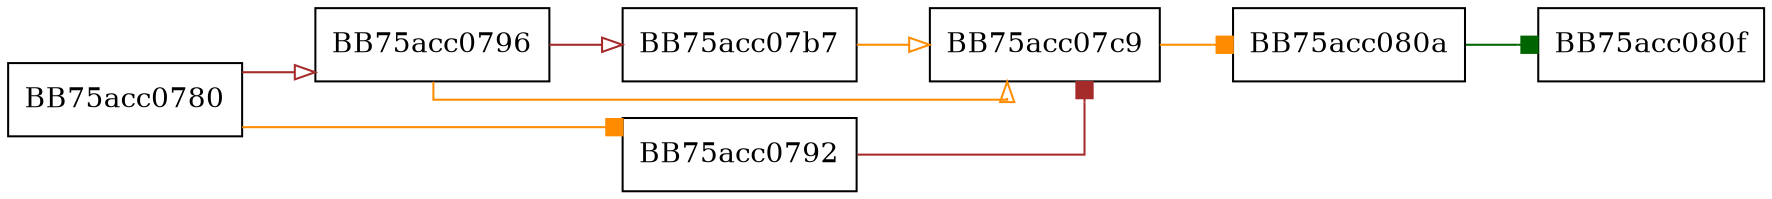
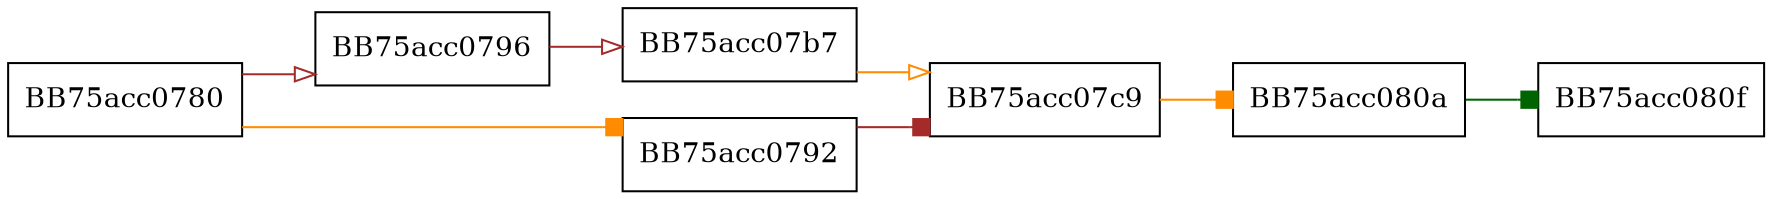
edge "BB75acc0796" -> "BB75acc07c9": removed
